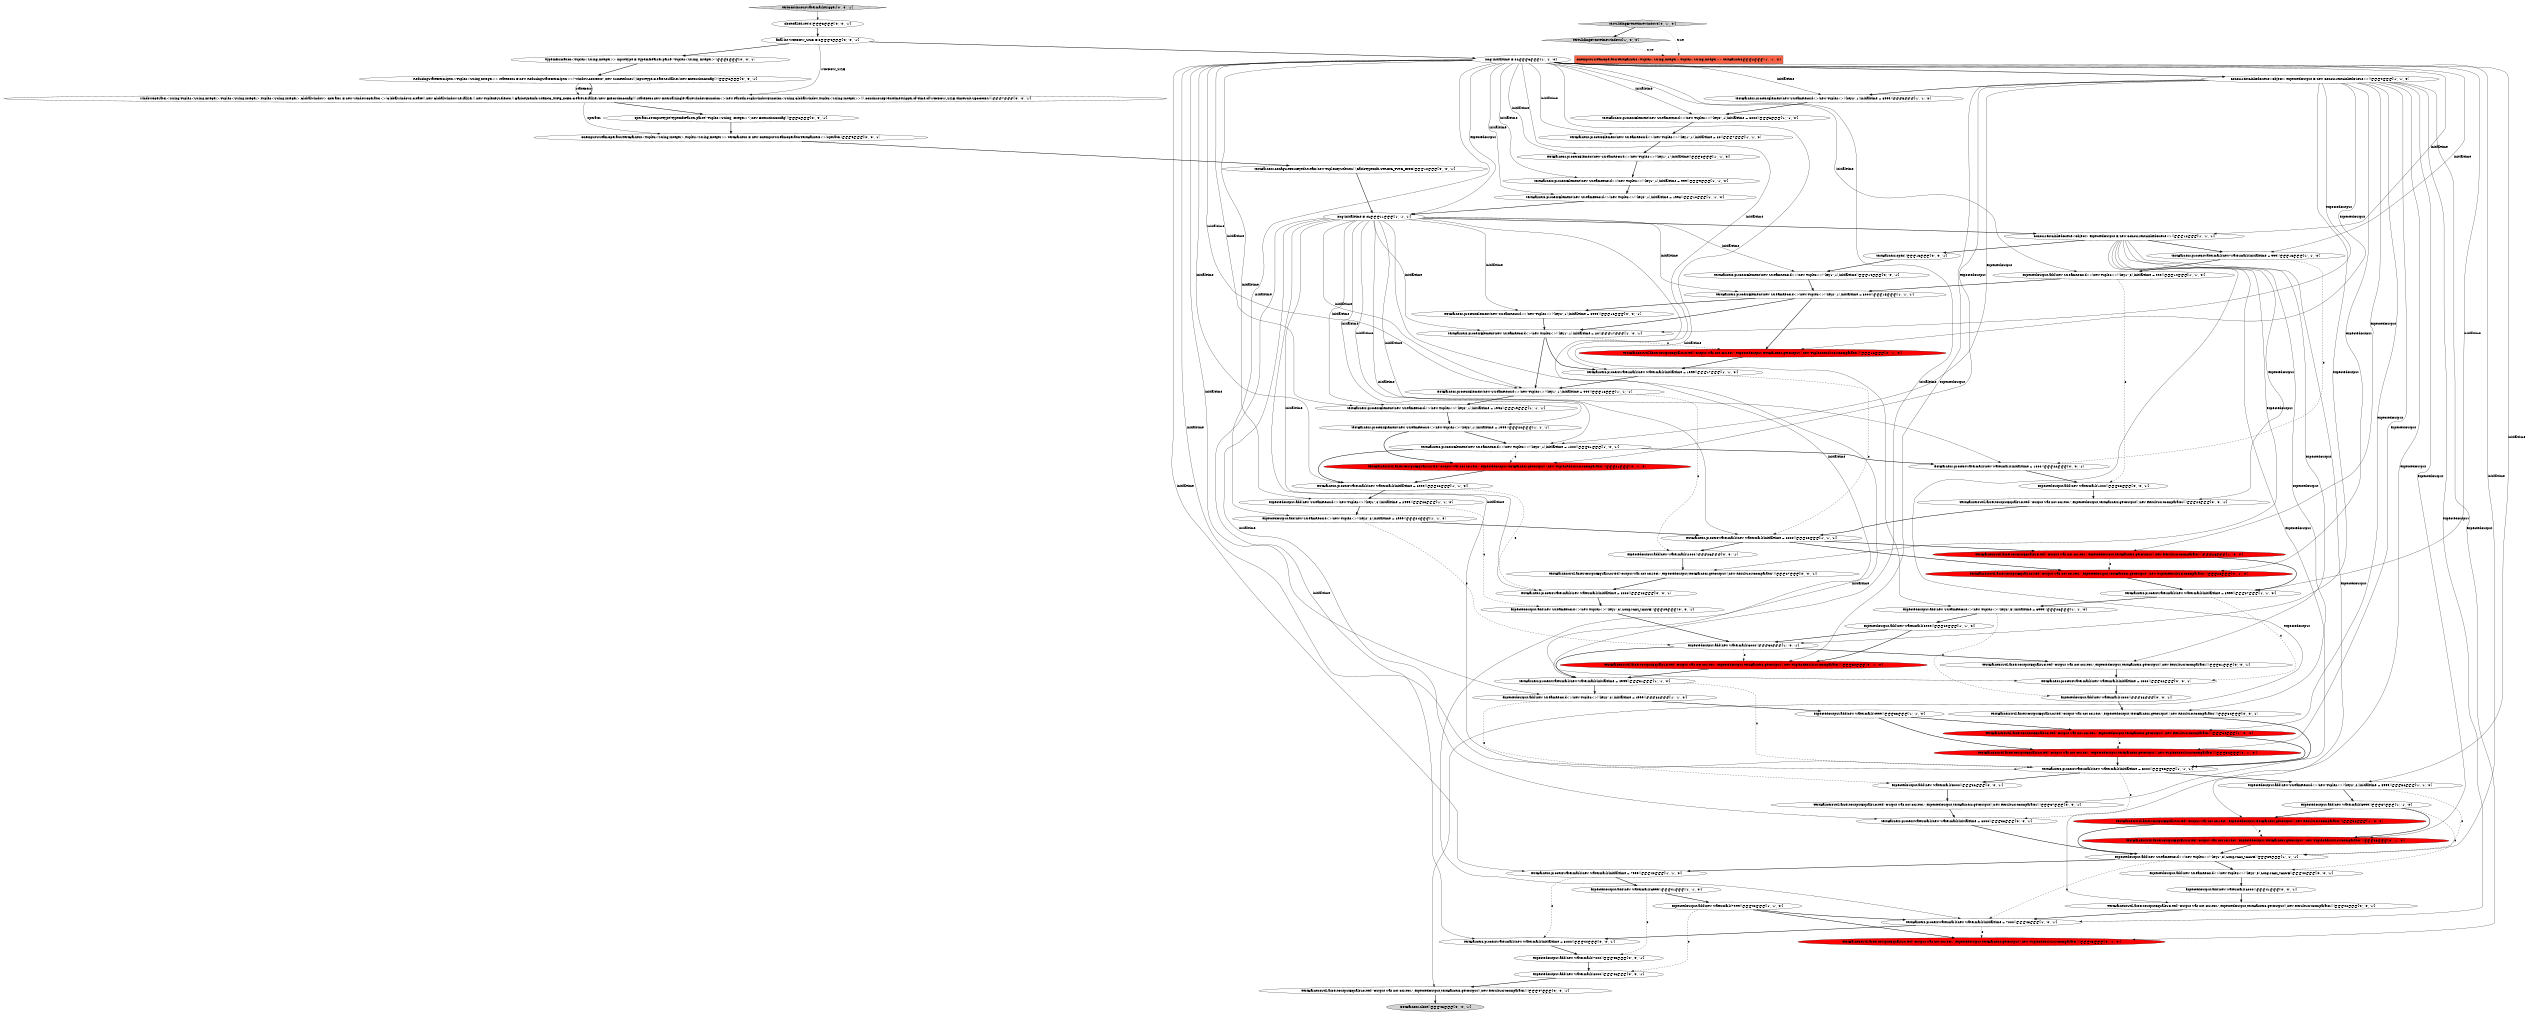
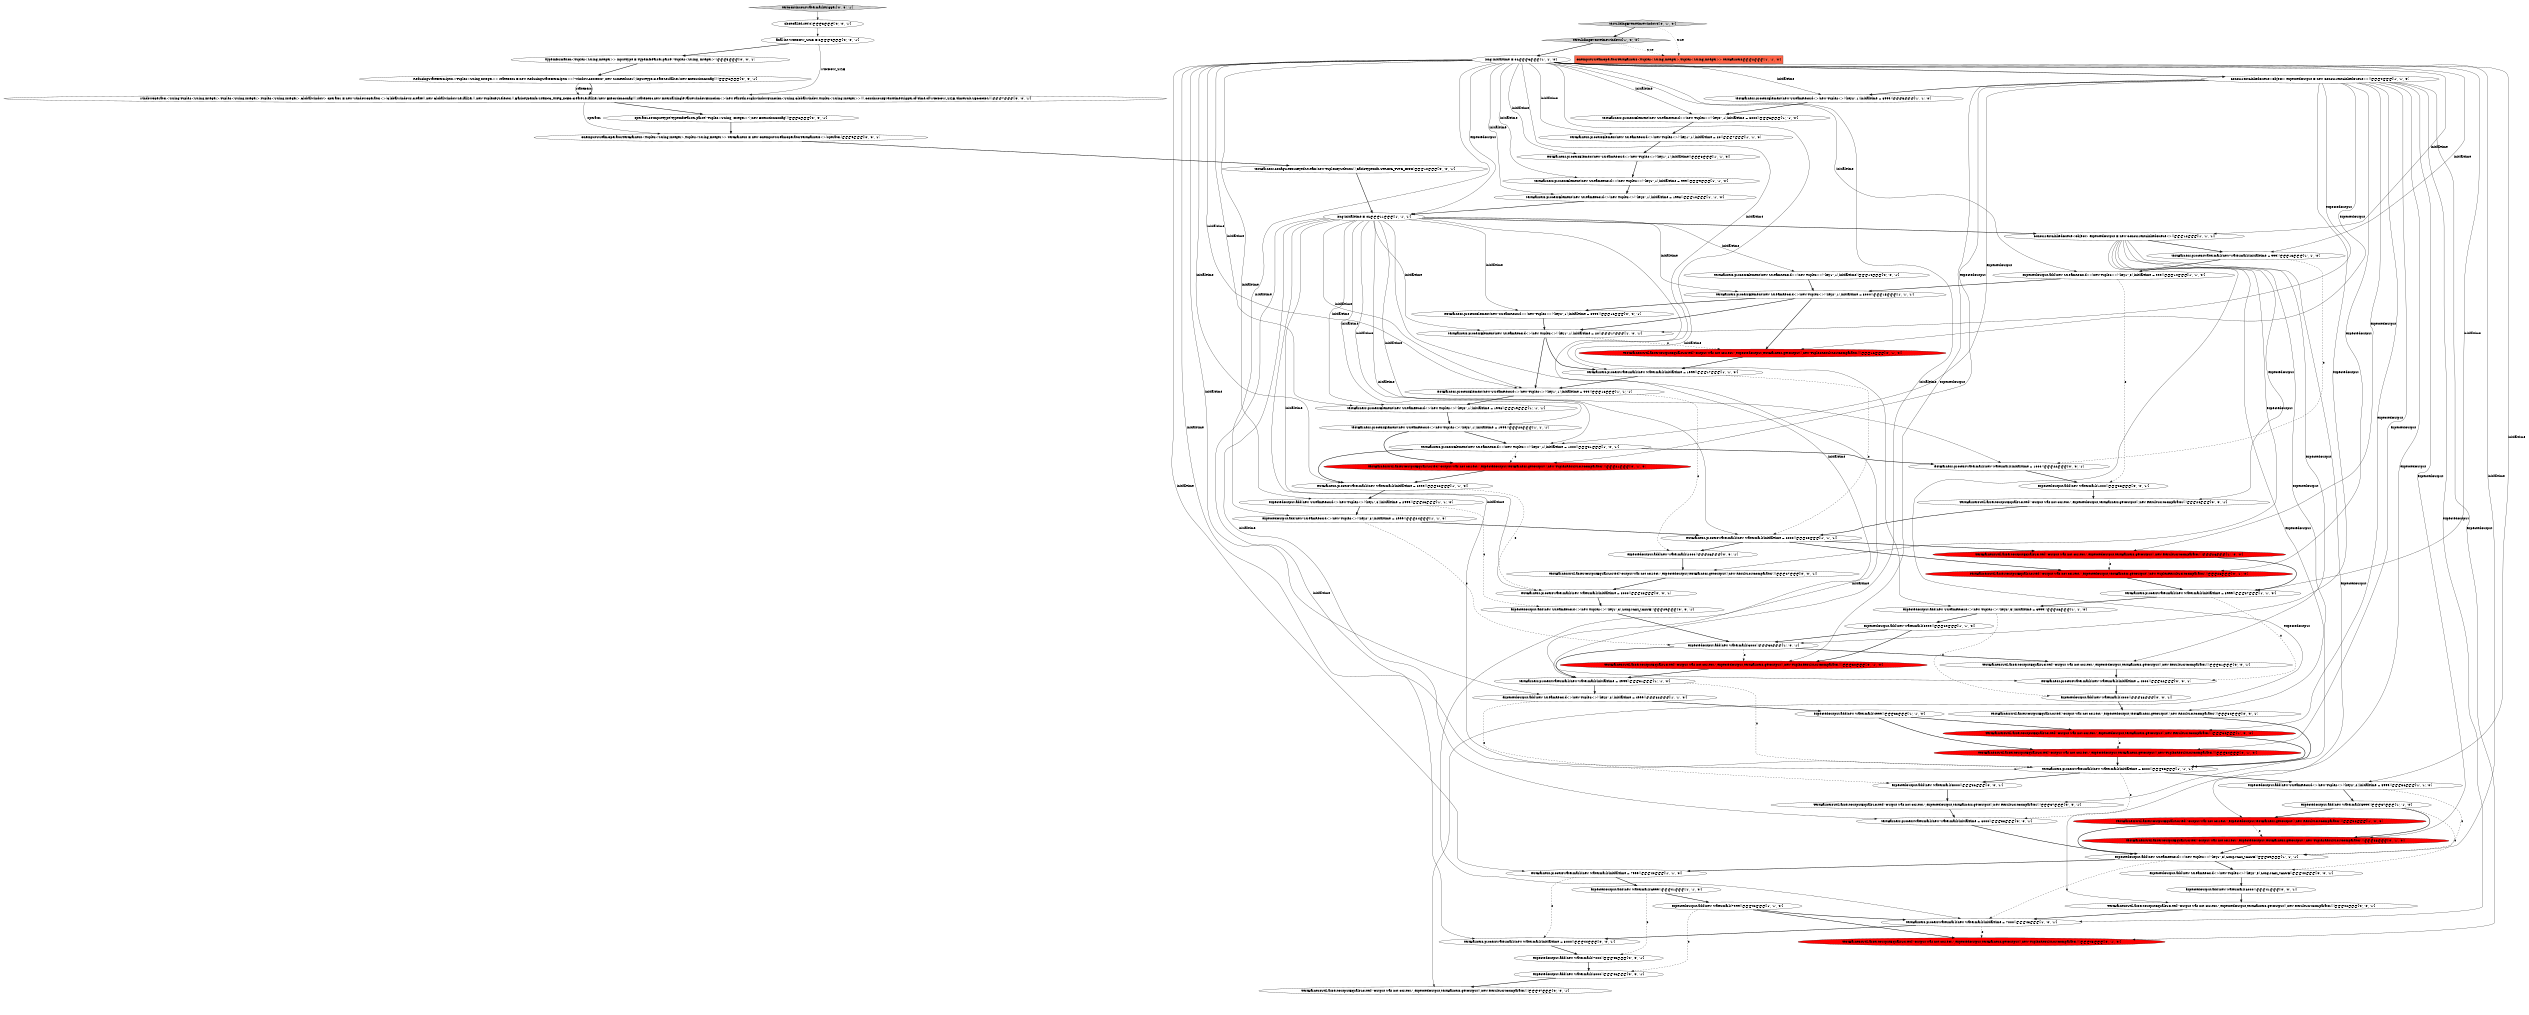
edge "closeCalled.set(0)@@@3@@@['0', '0', '1']" -> "final int WINDOW_SIZE = 3@@@4@@@['0', '0', '1']": style bold -> solid
edge "final int WINDOW_SIZE = 3@@@4@@@['0', '0', '1']" -> "long initialTime = 0L@@@3@@@['1', '1', '0']": now "testSlidingEventTimeWindows['1', '0', '0']" -> "long initialTime = 0L@@@3@@@['1', '1', '0']"
node "testHarness.open()@@@13@@@['0', '0', '1']": removed
node "testHarness.close()@@@48@@@['0', '0', '1']": removed
